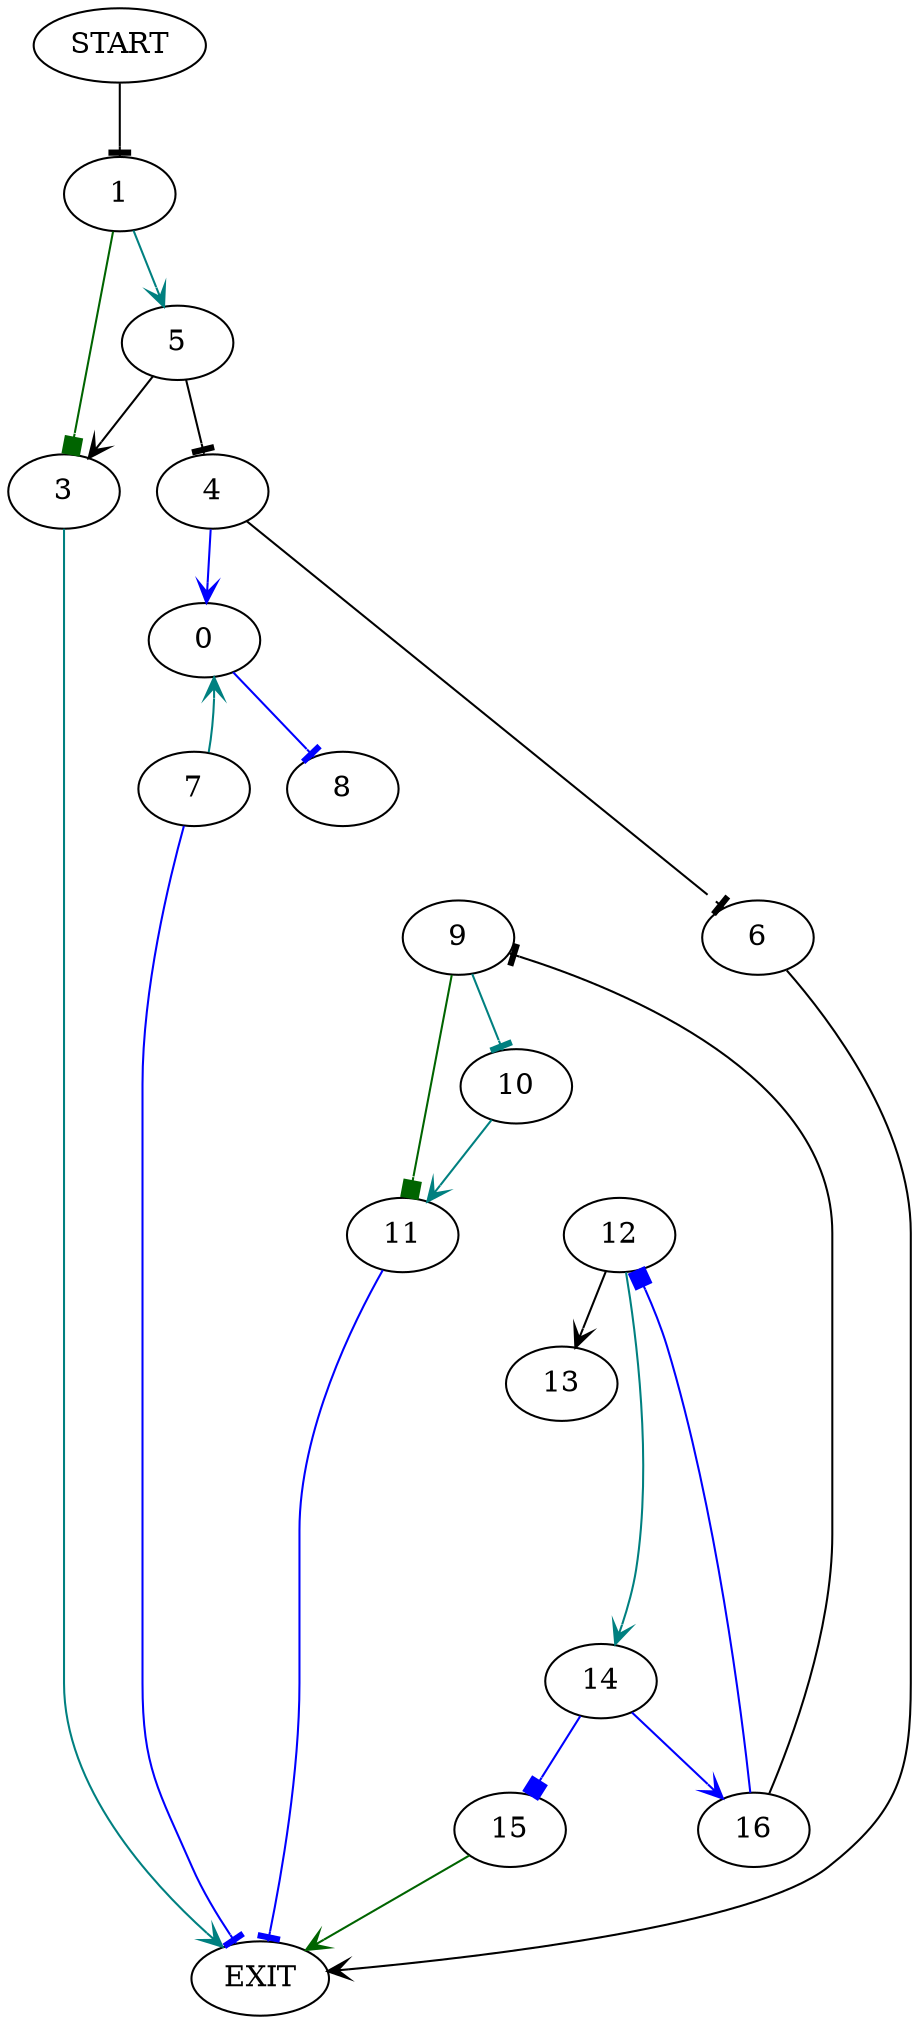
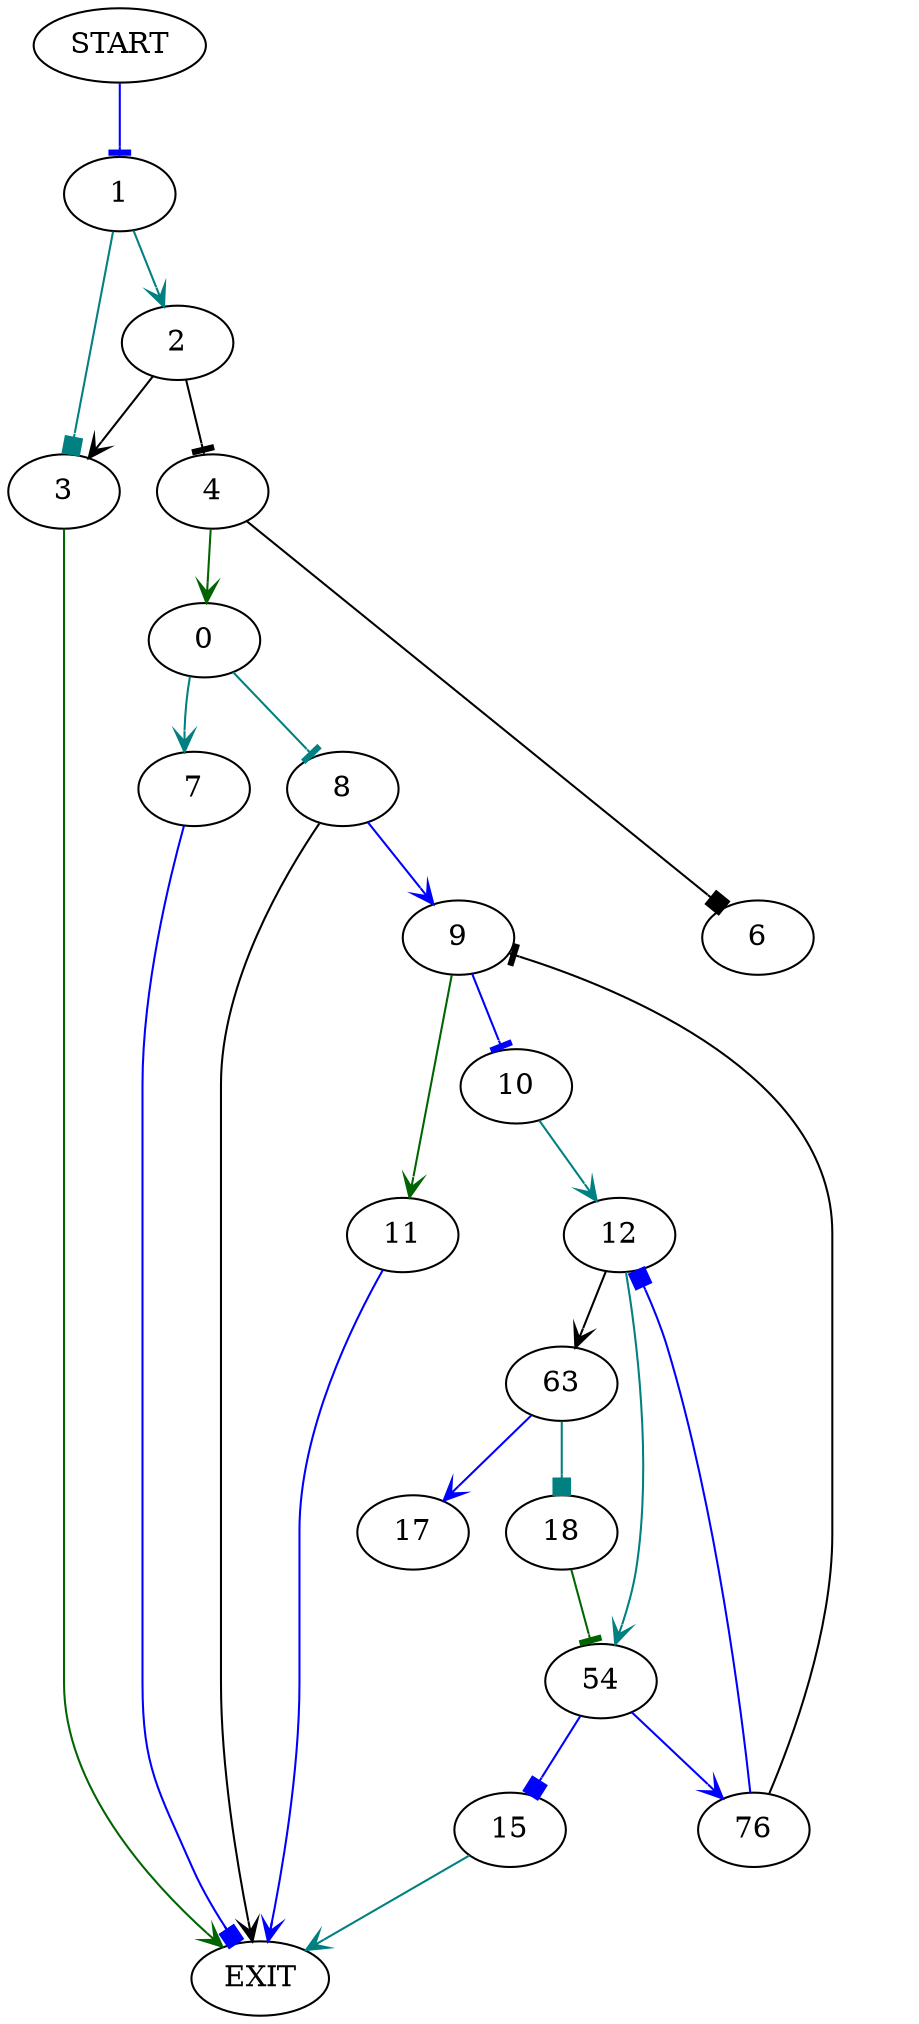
edge "START" -> "1": color black -> blue
edge "1" -> "3": color darkgreen -> teal
node "5": label "5" -> "2"
edge "4" -> "0": color blue -> darkgreen
edge "4" -> "6": arrowhead tee -> box
edge "0" -> "8": color blue -> teal
edge "7" -> "0": reversed
edge "8" -> "9": added
edge "9" -> "10": color teal -> blue
edge "9" -> "11": arrowhead box -> vee
edge "10" -> "11": now "10" -> "12"
edge "3" -> "EXIT": color teal -> darkgreen
node "13": label "13" -> "63"
edge "7" -> "EXIT": arrowhead tee -> box
node "17": added
node "18": added
edge "11" -> "EXIT": arrowhead tee -> vee
edge "6" -> "EXIT": now "8" -> "EXIT"
node "14": label "14" -> "54"
node "16": label "16" -> "76"
edge "15" -> "EXIT": color darkgreen -> teal
